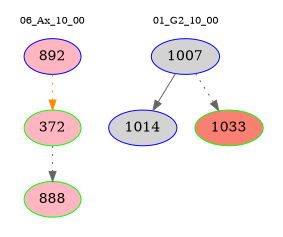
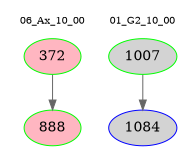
node "892": removed
node "1007": color blue -> green
node "1014": label "1014" -> "1084"
node "1033": removed
edge "372" -> "888": style dotted -> solid
